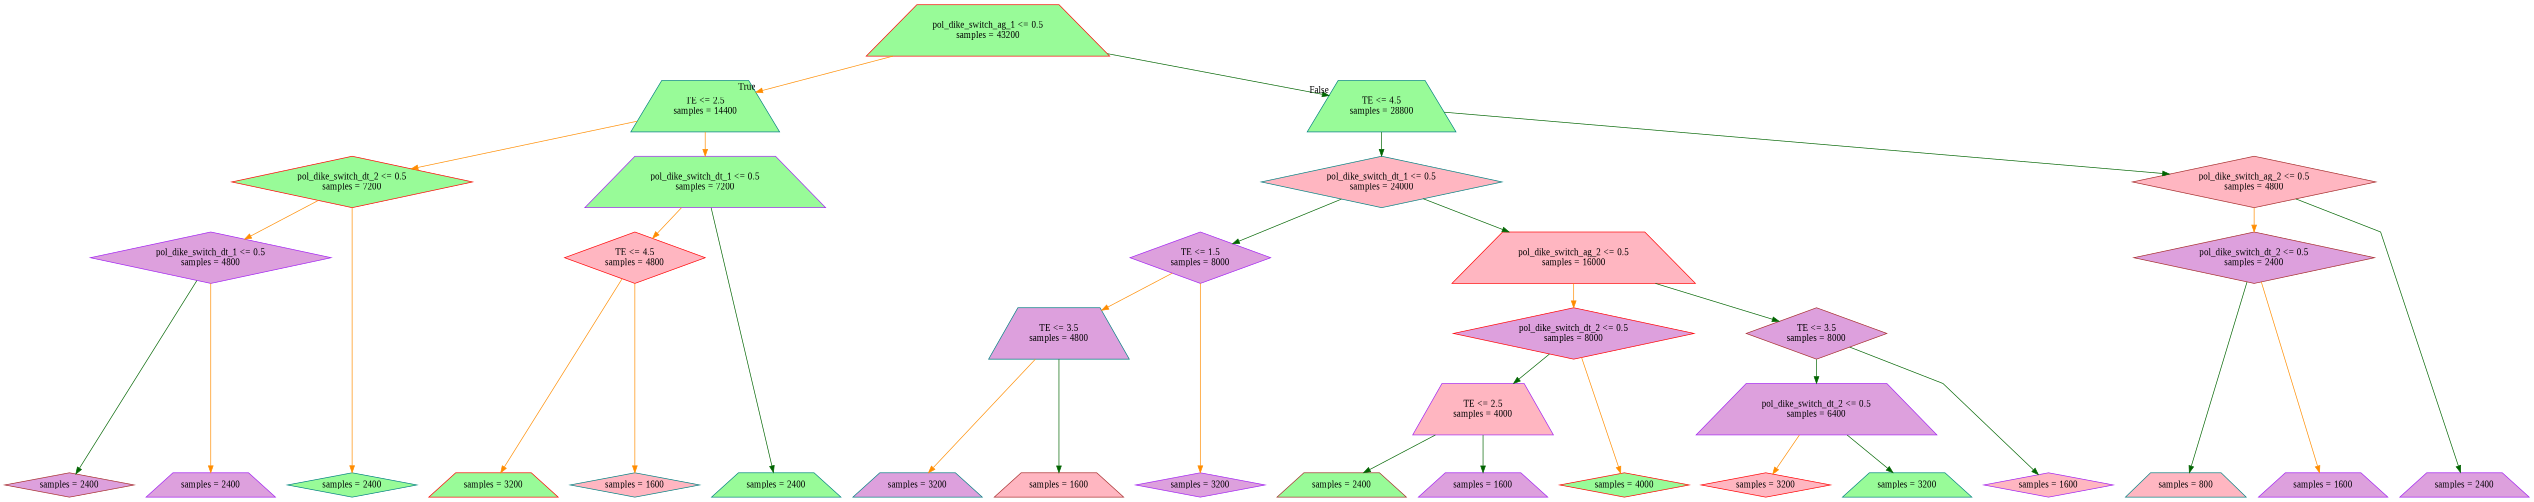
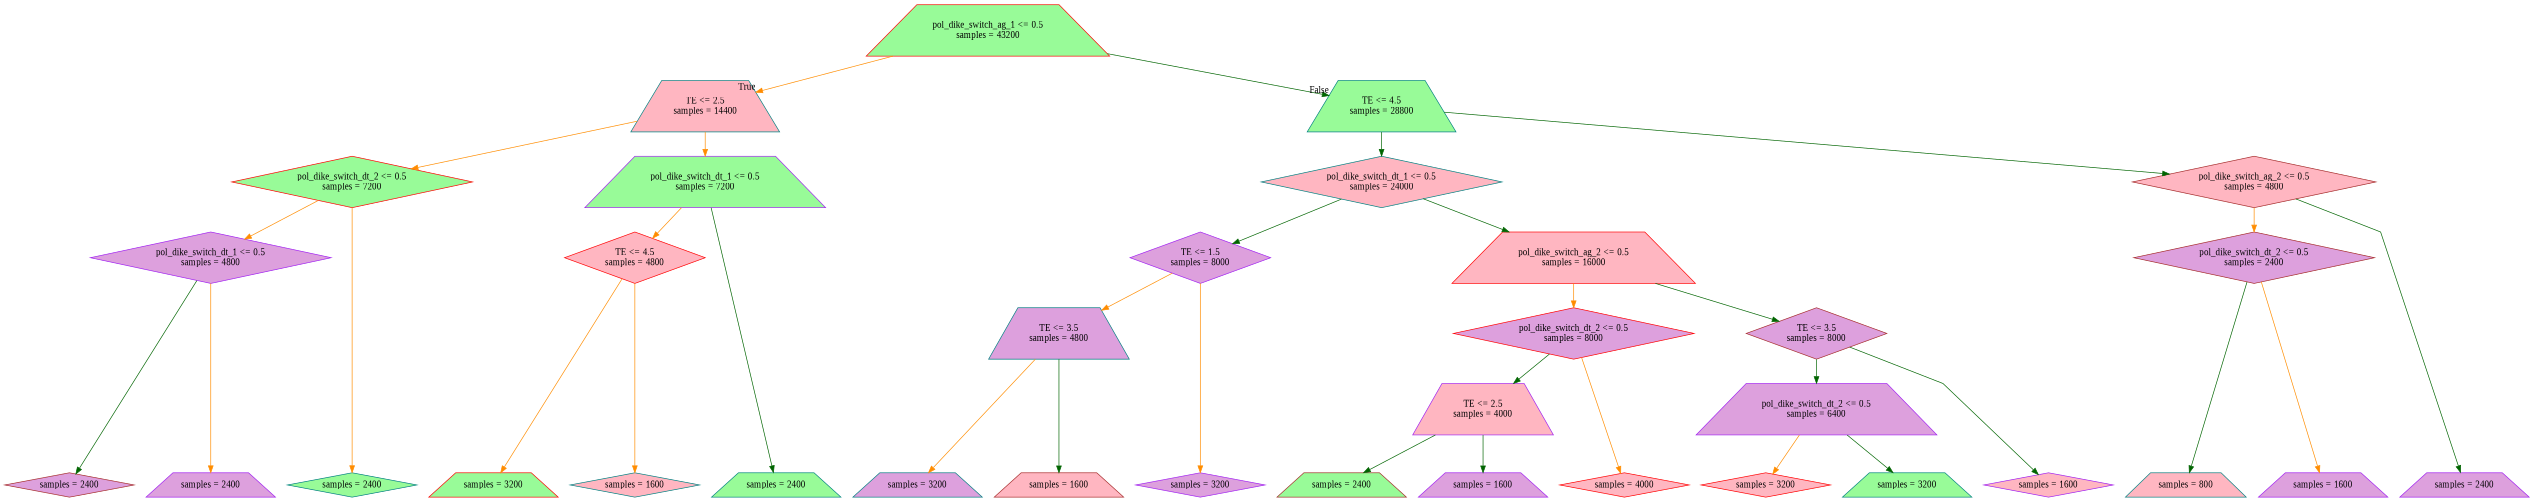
node "TE <= 2.5 samples = 14400": fillcolor palegreen -> lightpink
node "samples = 4000": fillcolor palegreen -> lightpink
